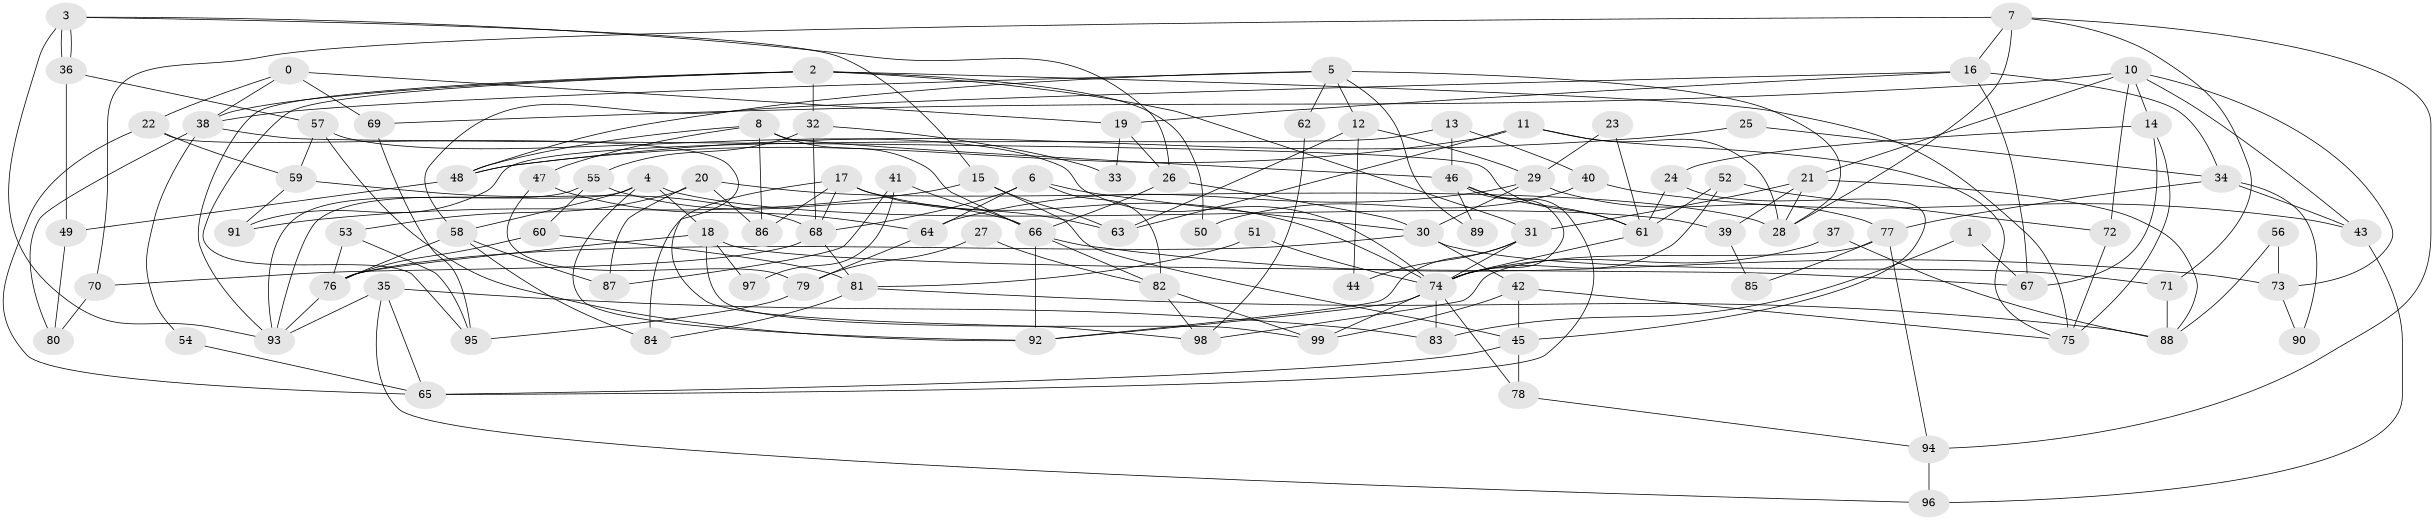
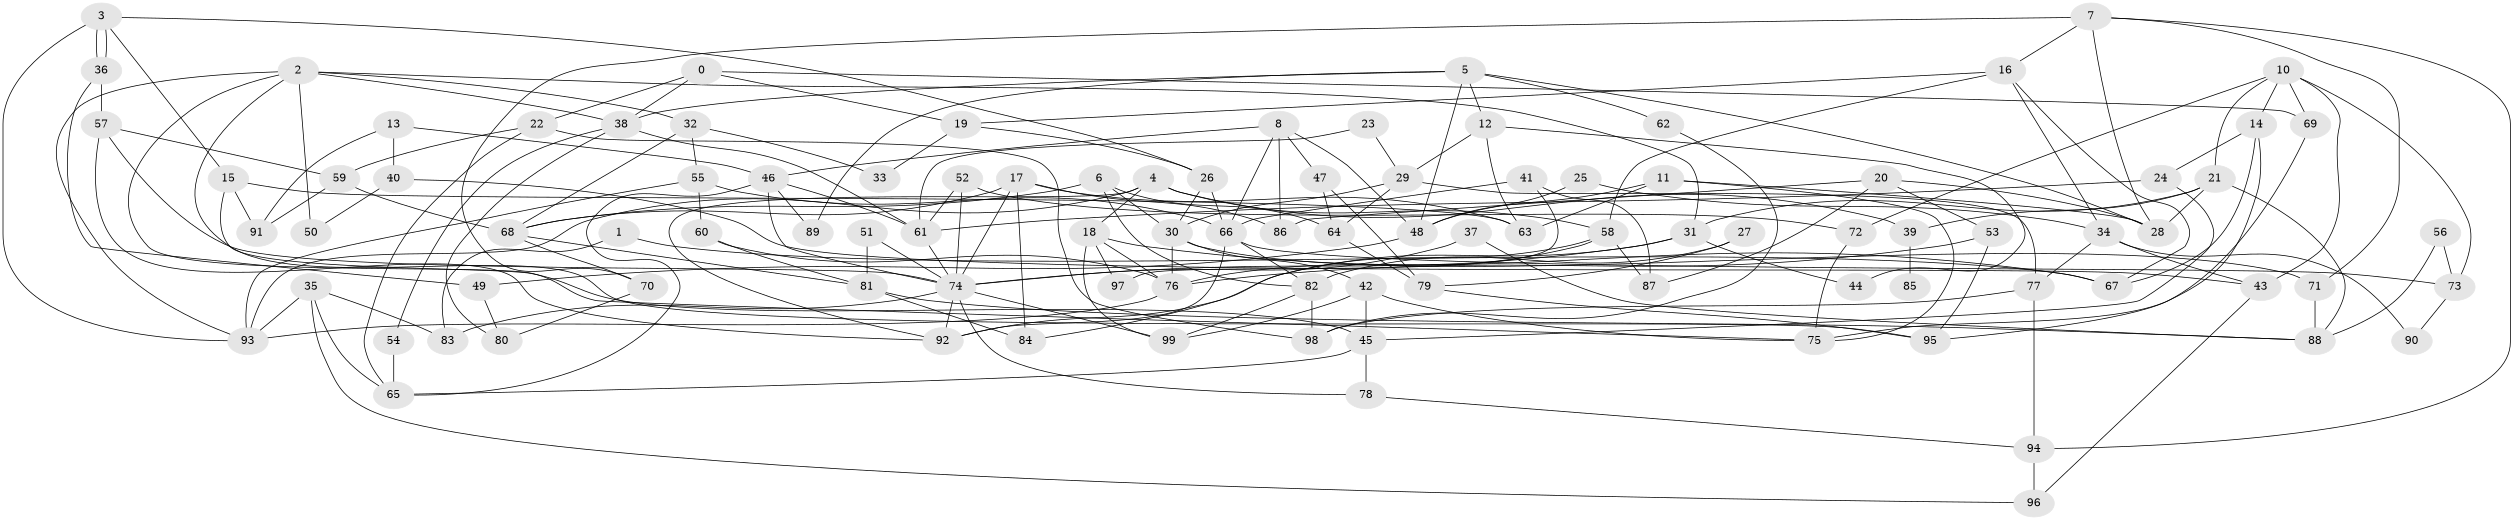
edge "77" -- "85": removed
